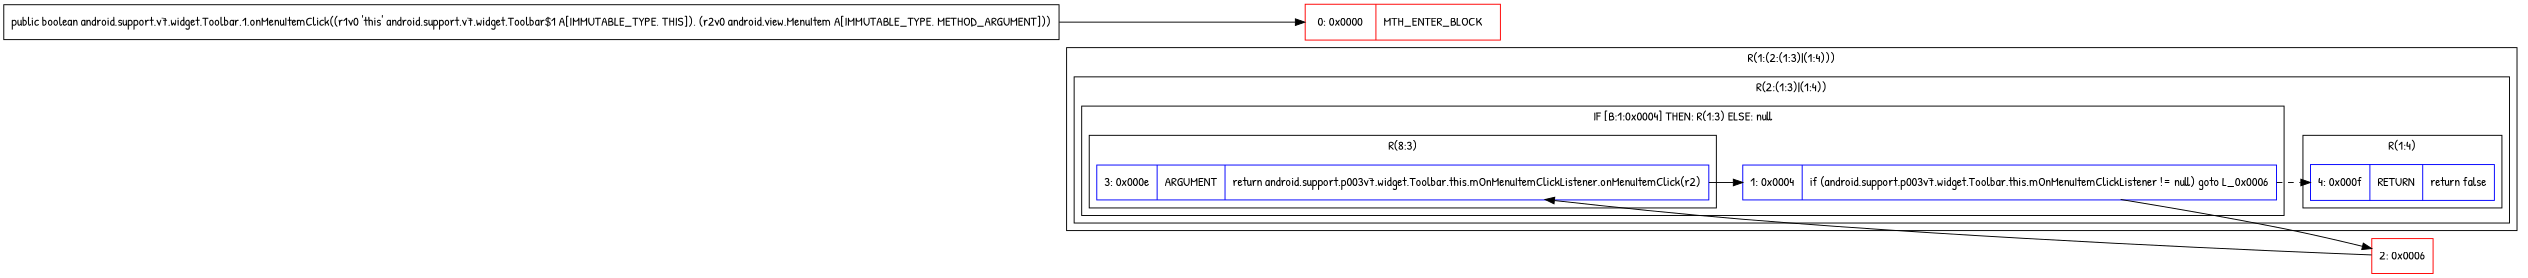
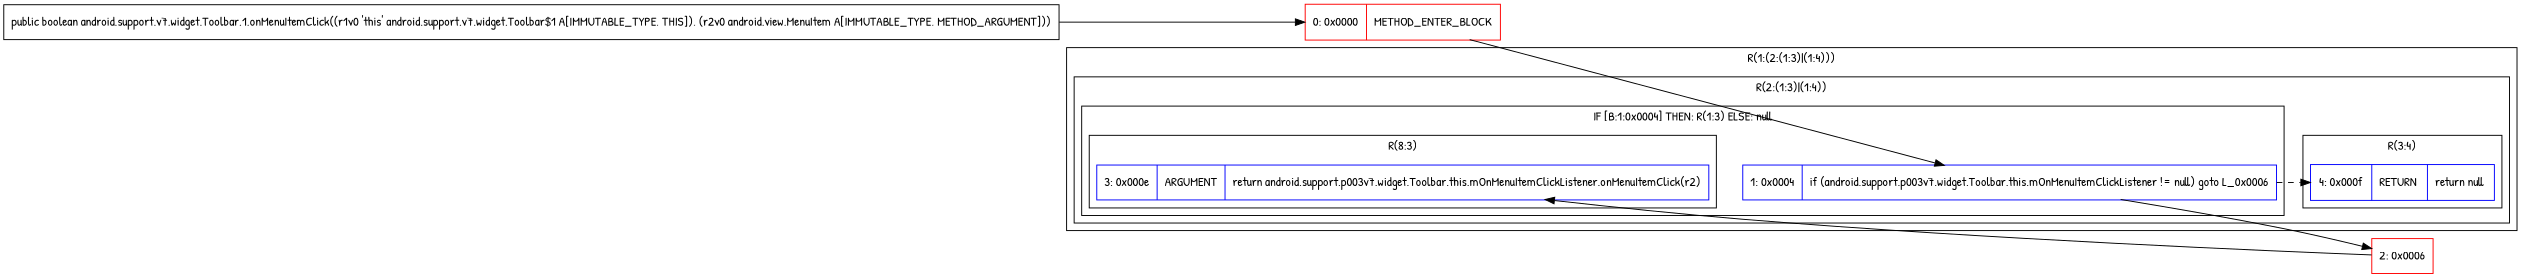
node "0: 0x0000": text "MTH_ENTER_BLOCK" -> "METHOD_ENTER_BLOCK"
cluster "R(1:4)": label "R(1:4)" -> "R(3:4)"
edge "3: 0x000e" -> "1: 0x0004": now "0: 0x0000" -> "1: 0x0004"
node "4: 0x000f": text "return false" -> "return null"
